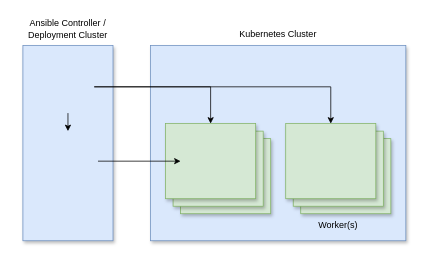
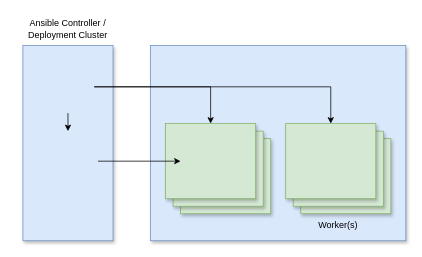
node "Kubernetes Cluster": removed
